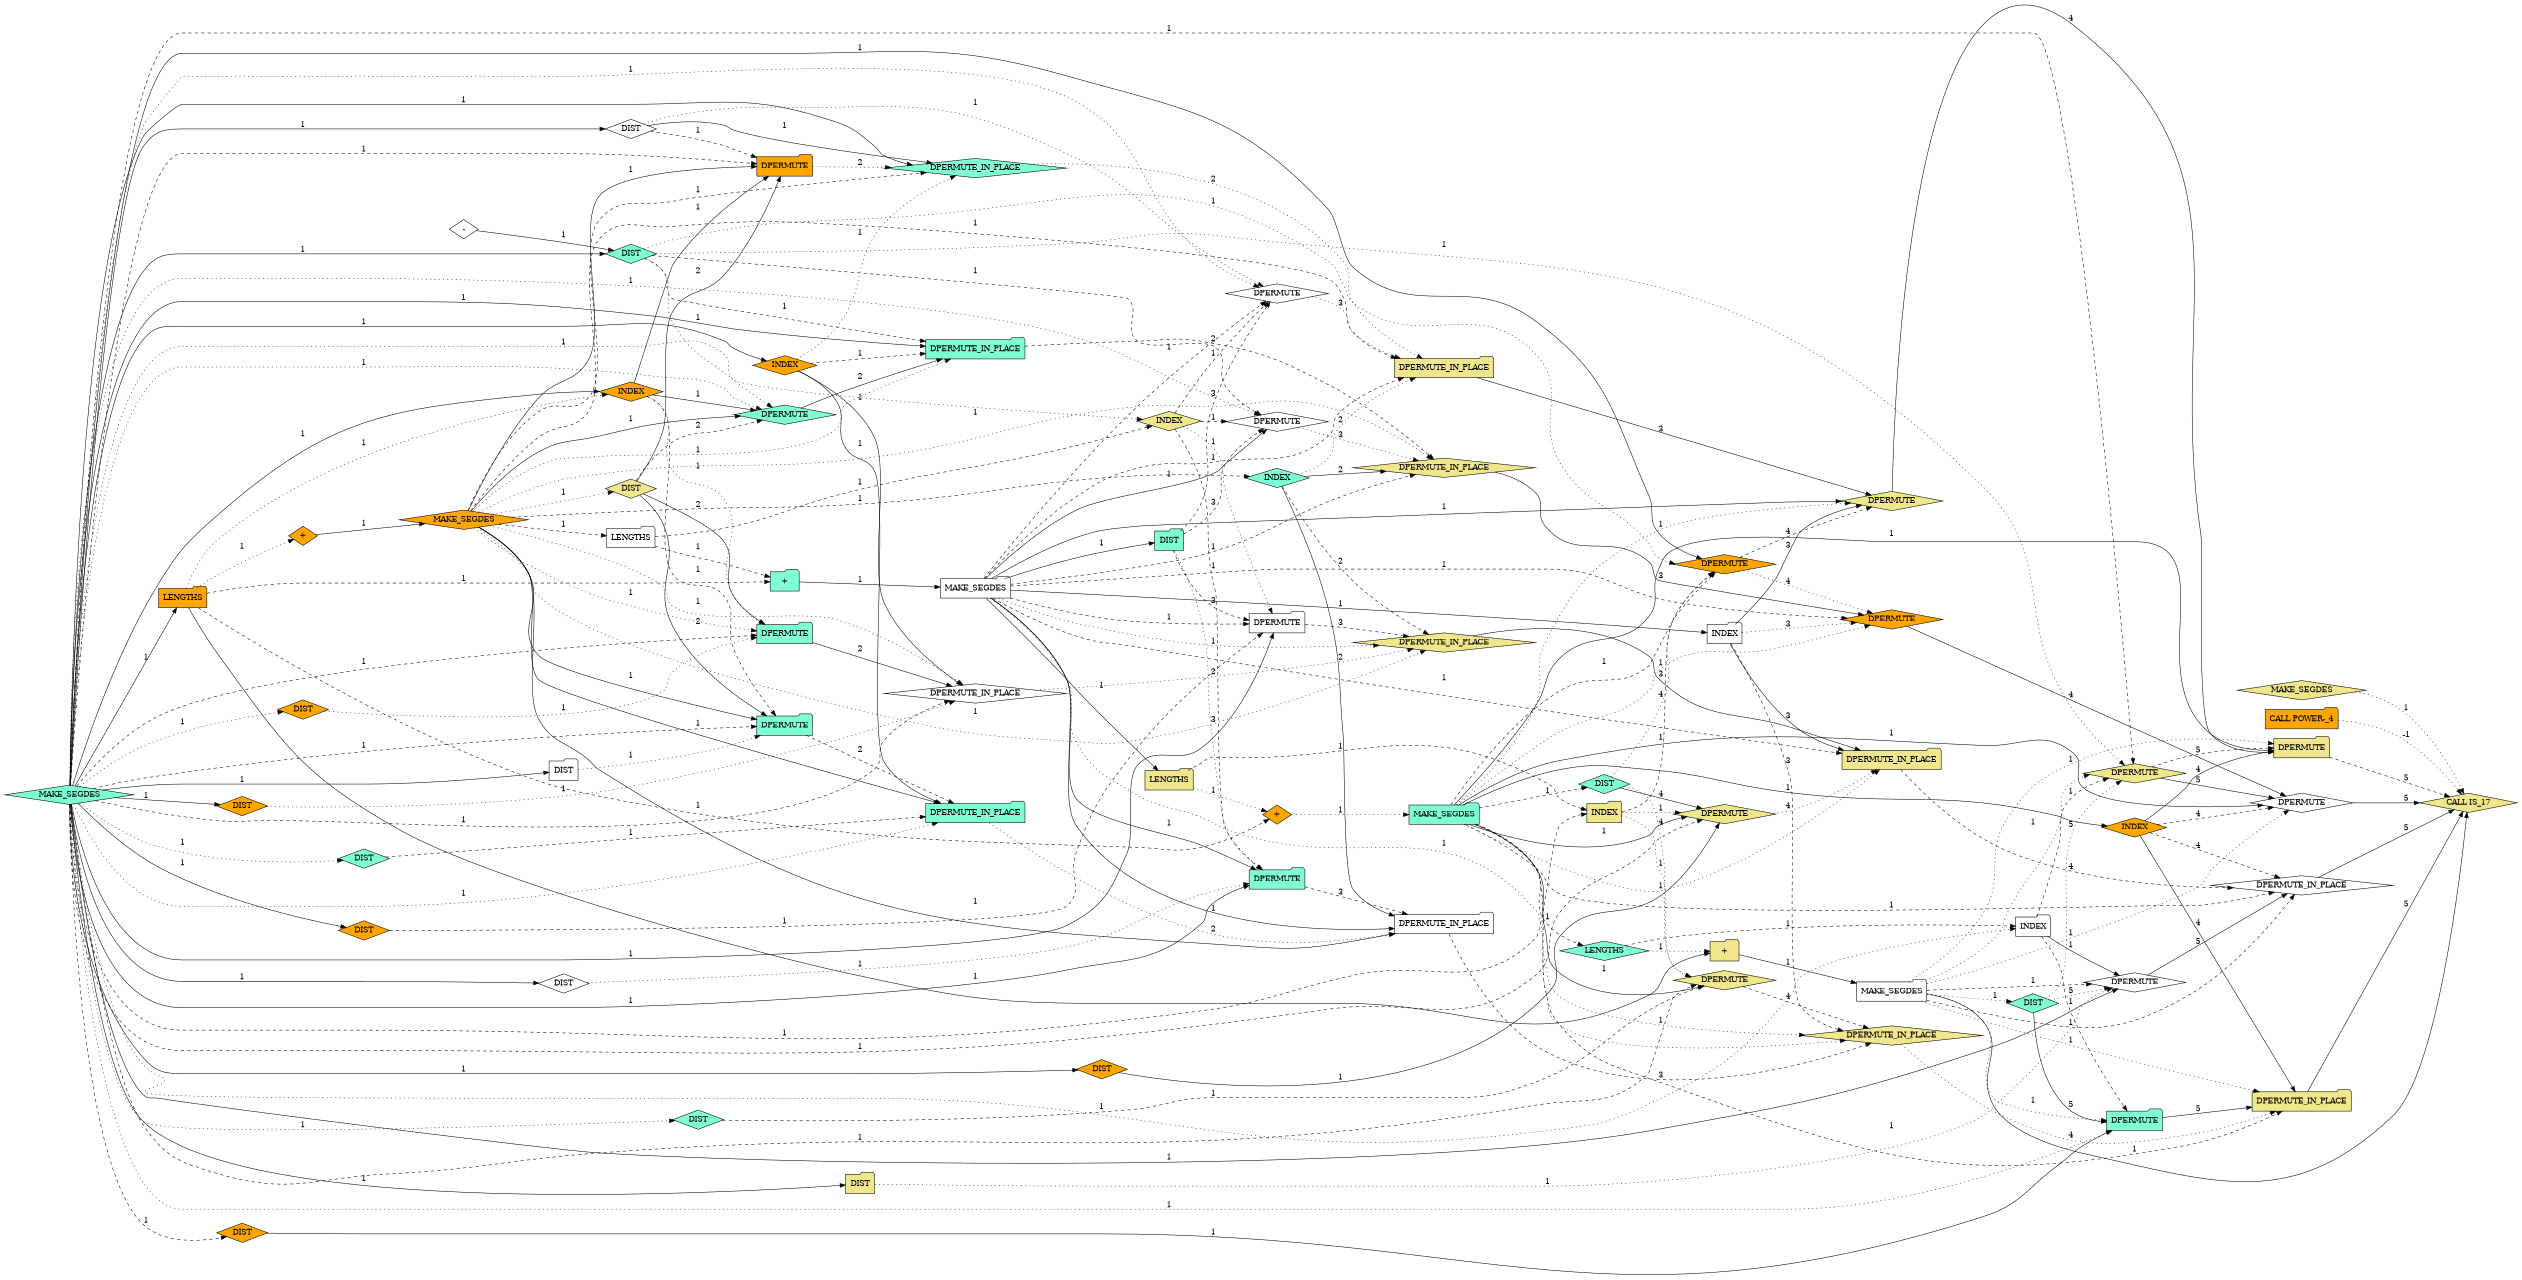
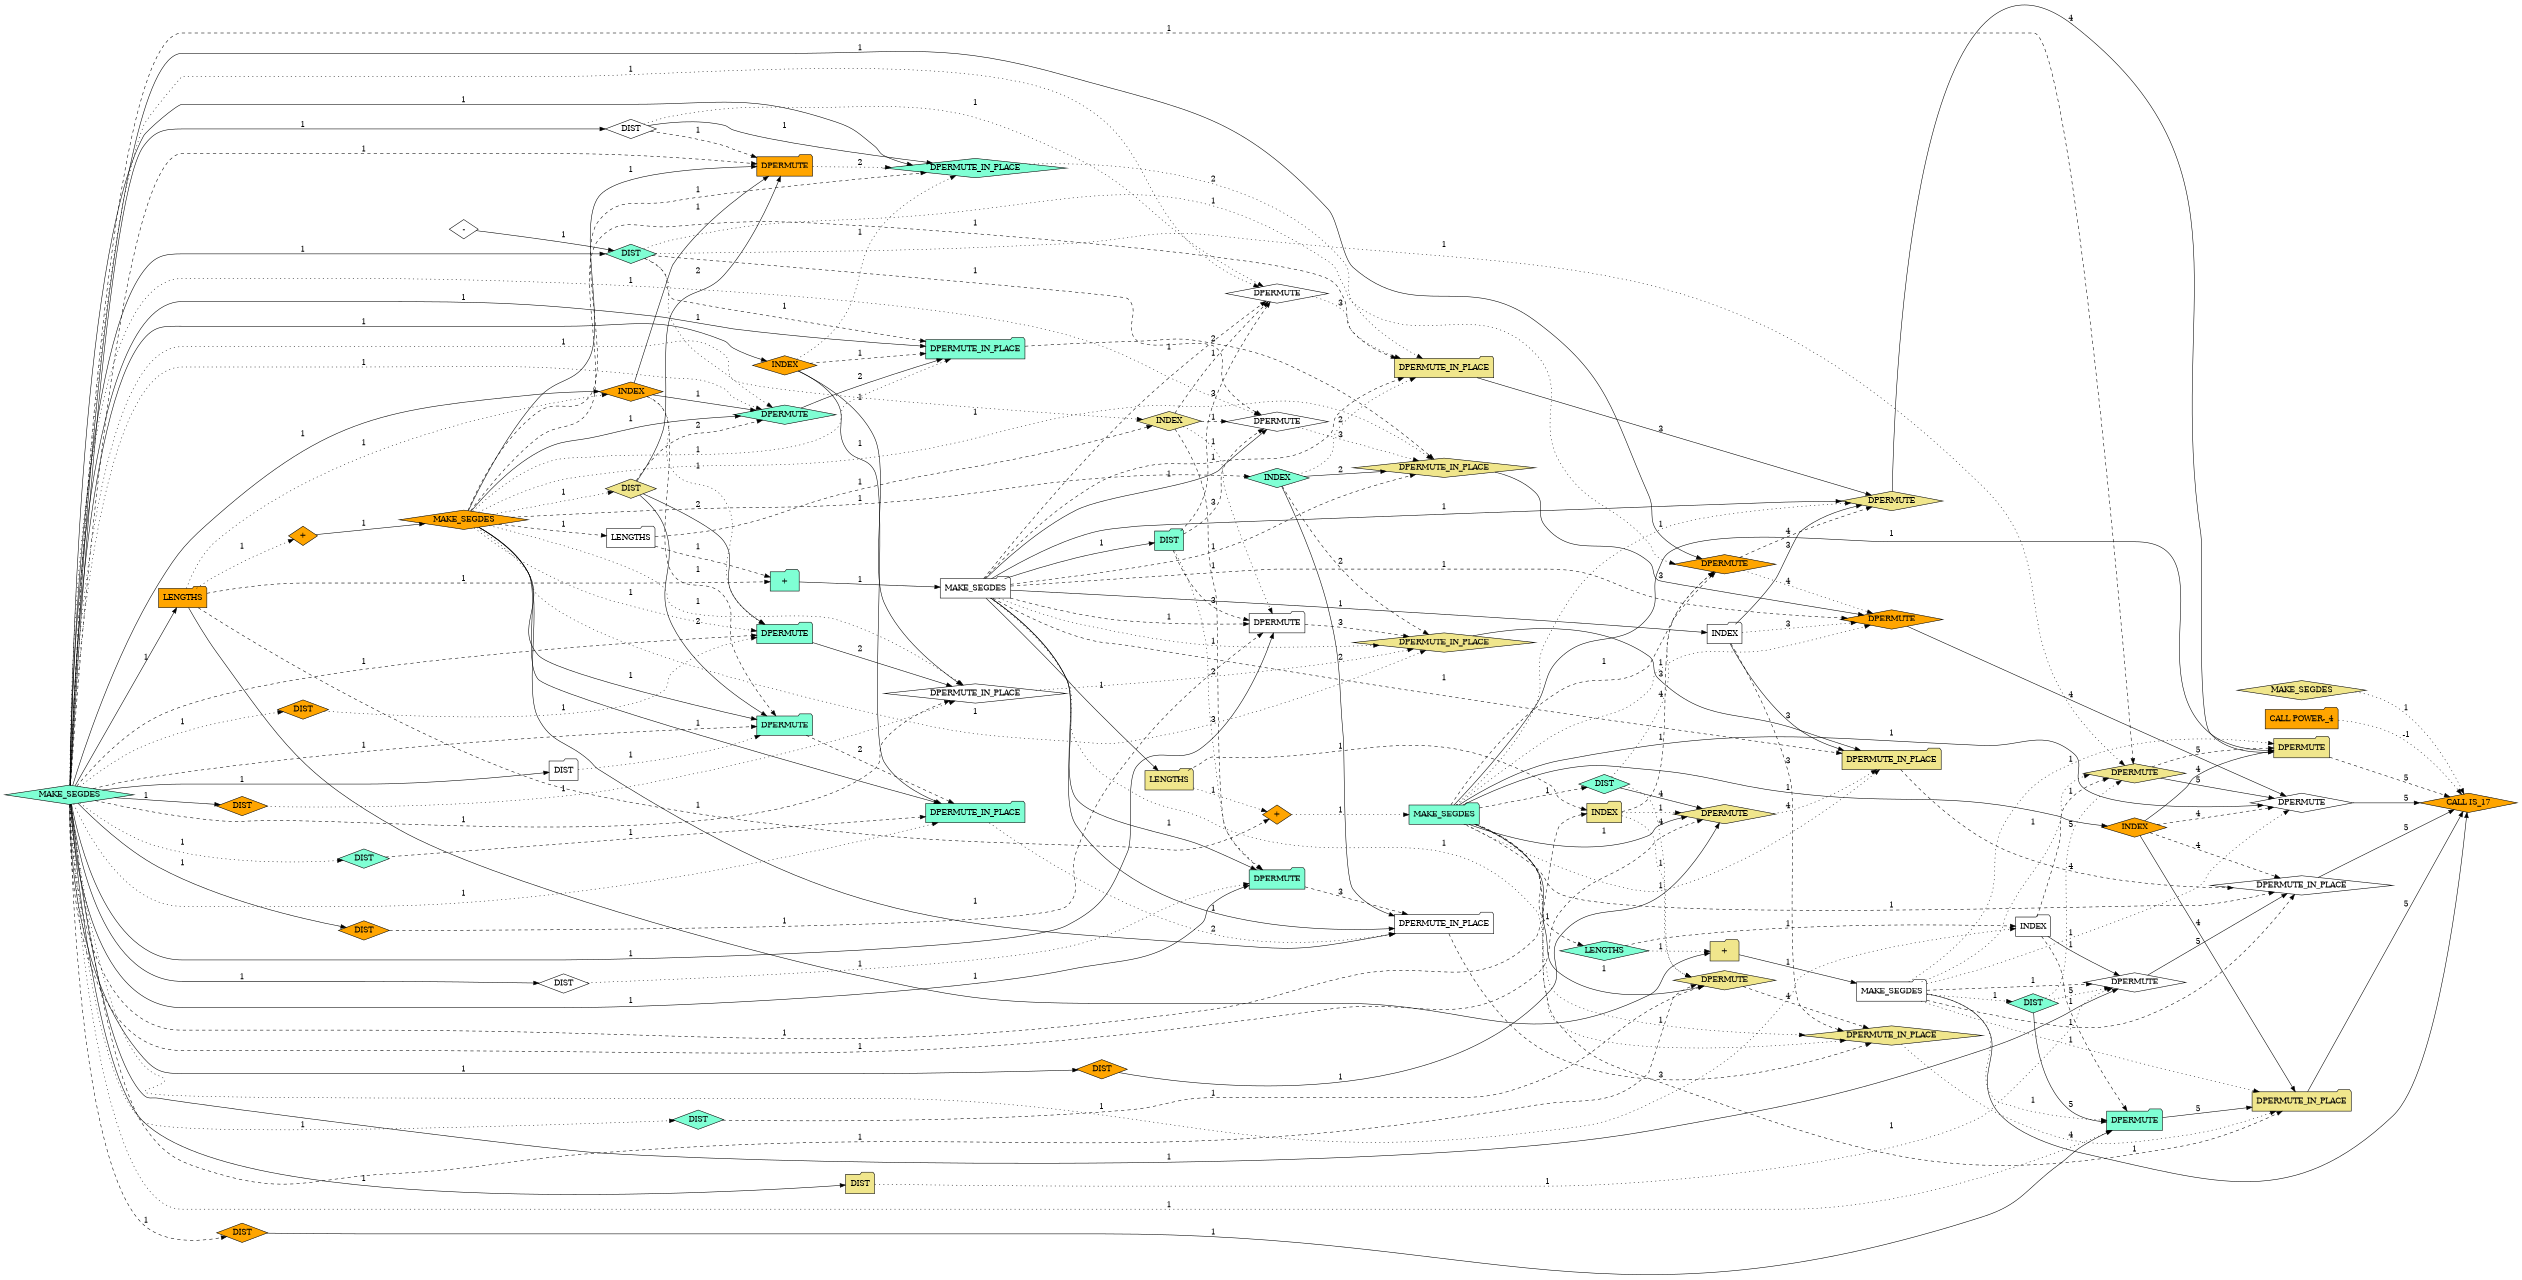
node "CALL IS_17": fillcolor khaki -> orange
